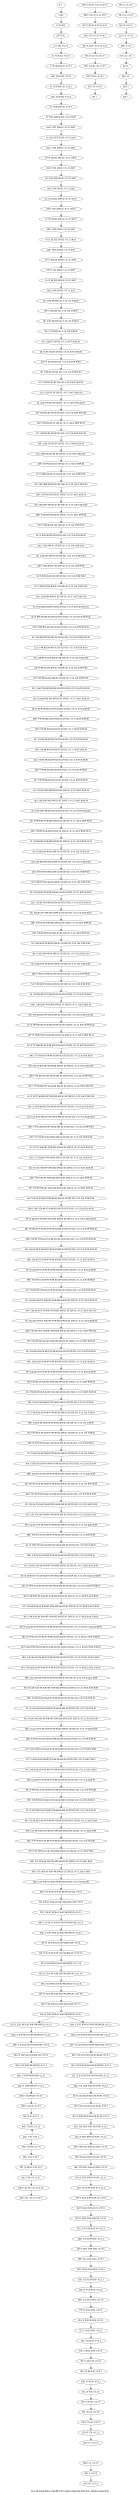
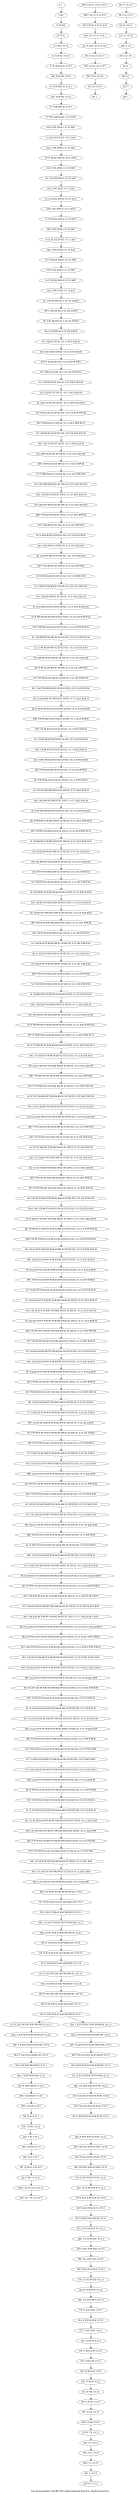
node "273 | 5 19 31 39 51 65 76 87 98 : 0 1 2 3": removed
edge "144 | 5 30 : 0 1 2 3" -> "105 | 5 30 31 : 0 1 2 3": reversed
edge "126 | 5 9 10 31 39 : 0 1 2 3" -> "278 | 5 9 31 39 : 0 1 2 3": added
node "129 | 5 6 7 : 0 1 2 3": added
